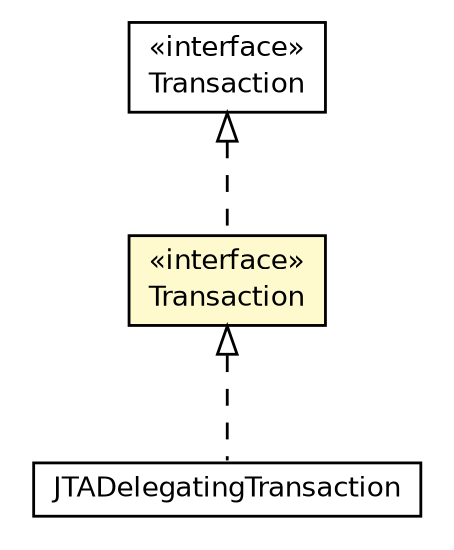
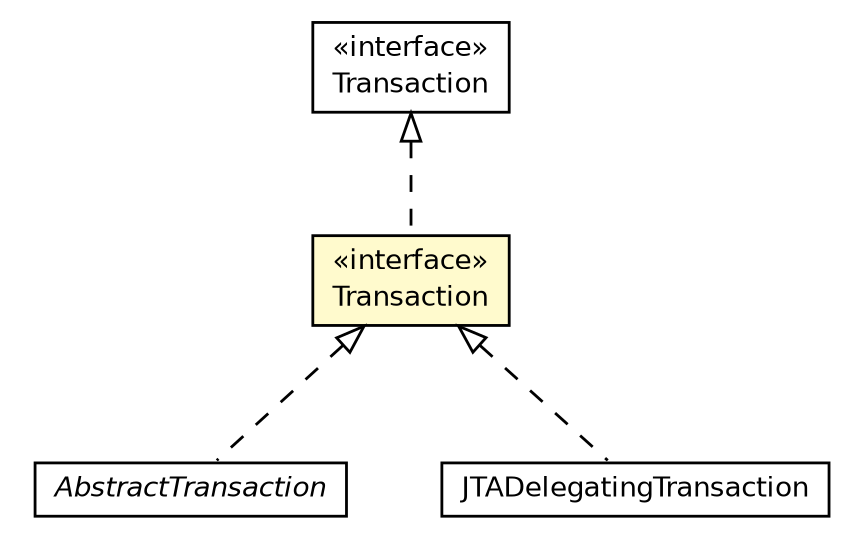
node "AbstractTransaction": added
